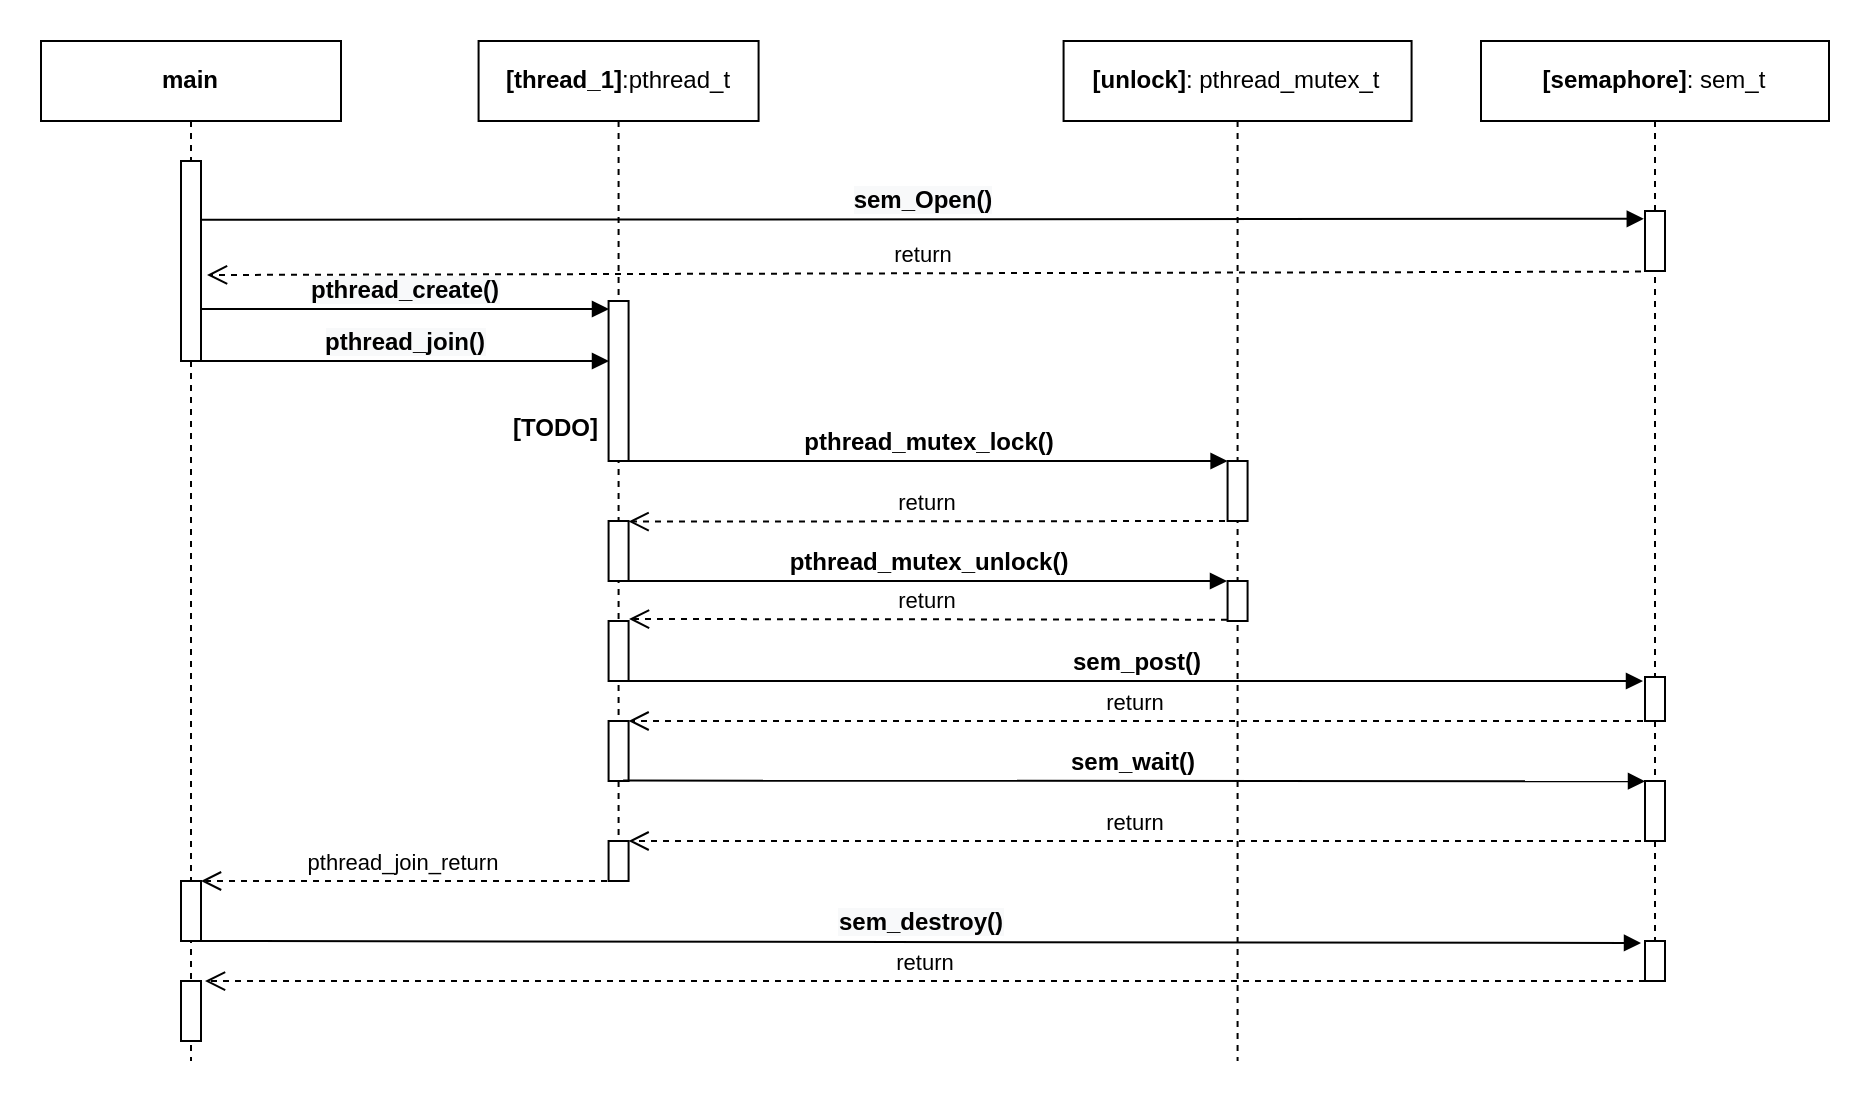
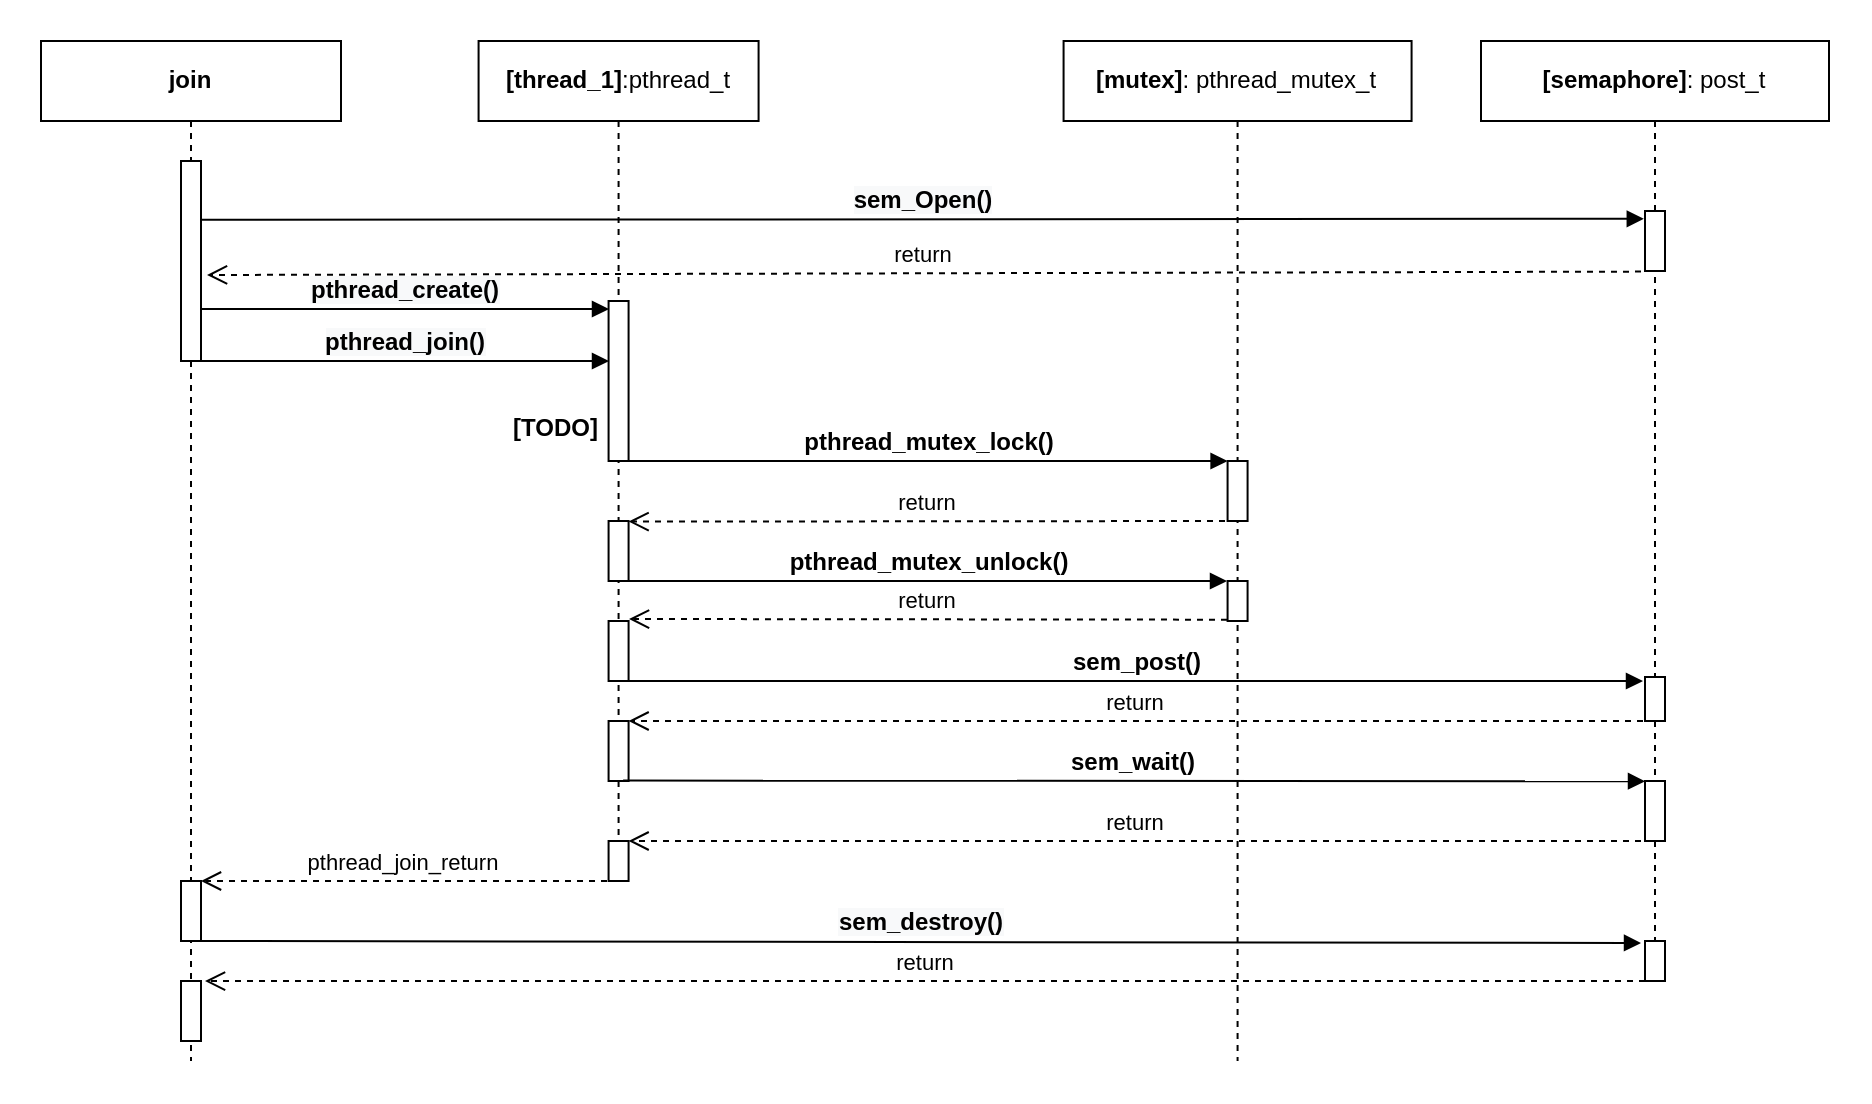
node "main": label "main" -> "join"
node "[unlock]: pthread_mutex_t": label "[unlock]: pthread_mutex_t" -> "[mutex]: pthread_mutex_t"
node "[semaphore]: sem_t": label "[semaphore]: sem_t" -> "[semaphore]: post_t"
